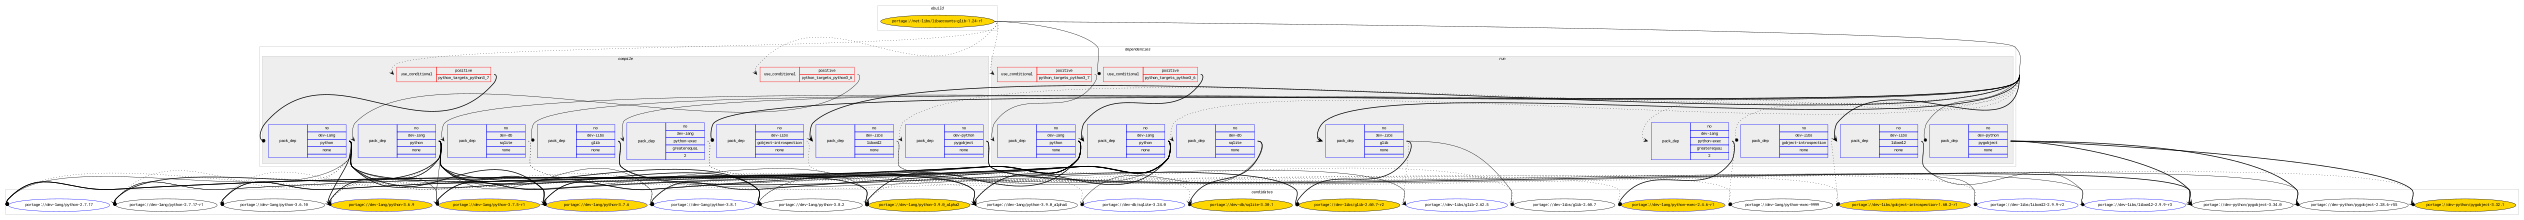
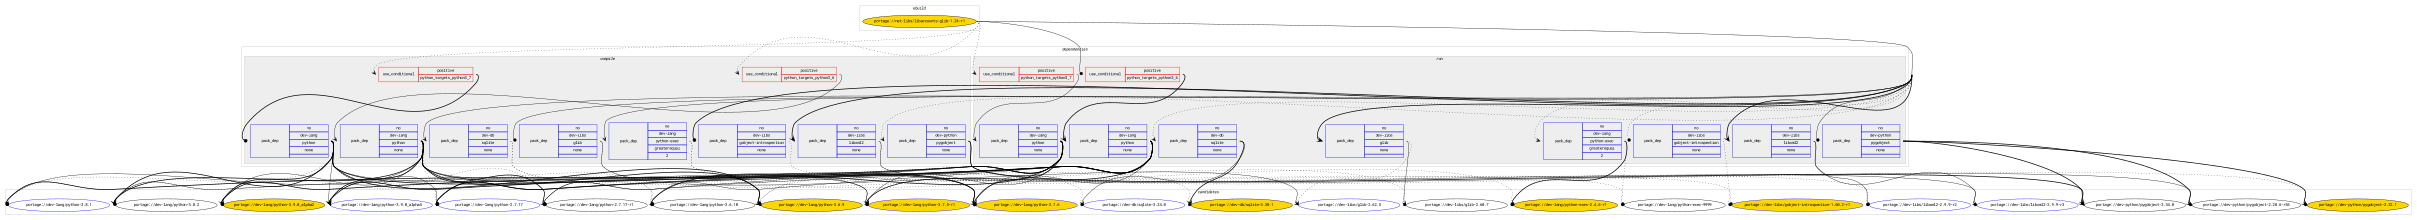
node "portage://dev-lang/python-3.6.9": color blue -> black
node "portage://dev-lang/python-3.9.0_alpha4": color black -> blue
node "portage://dev-libs/glib-2.60.7-r2": removed
node "portage://dev-lang/python-exec-2.4.6-r1": color blue -> black
